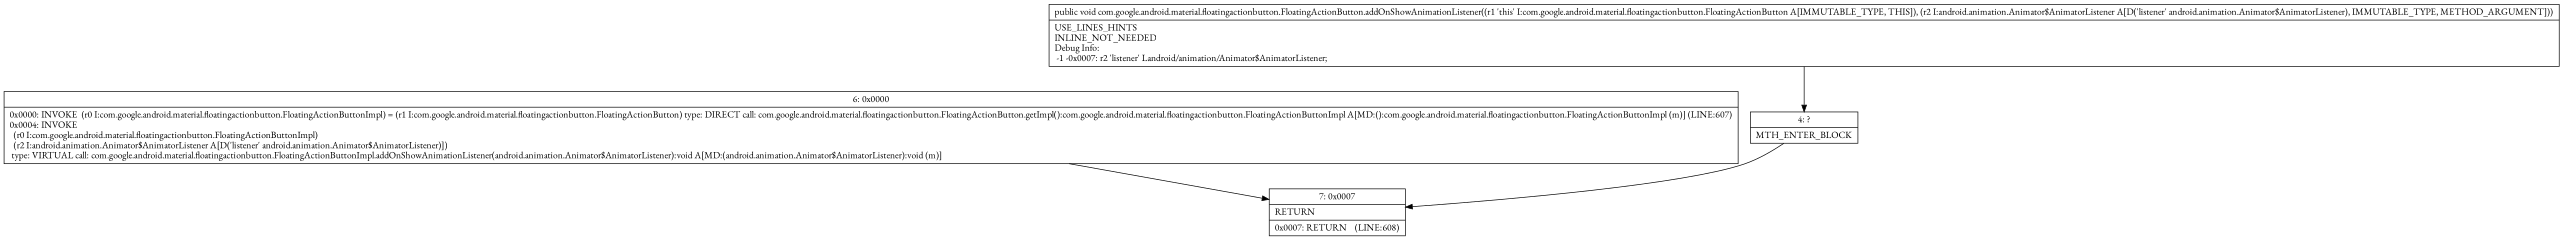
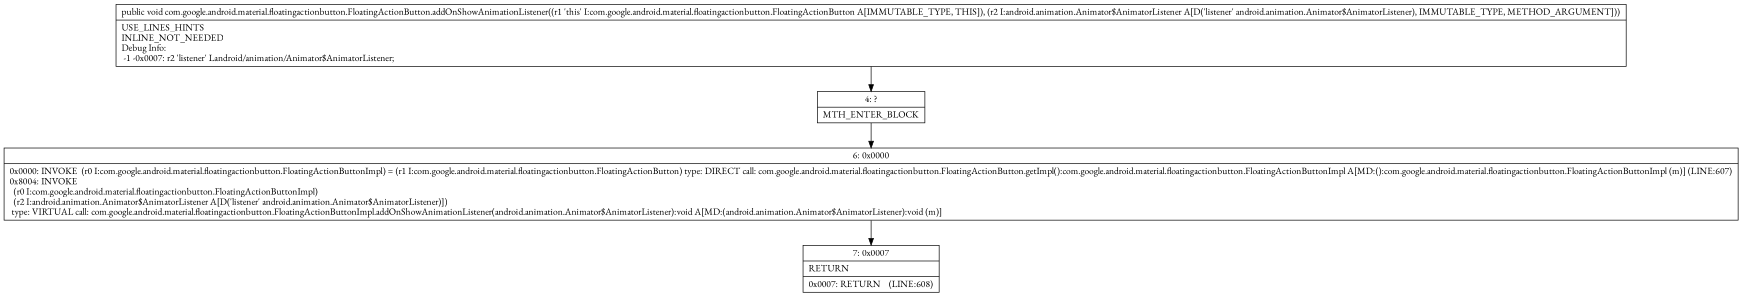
node "6: 0x0000": text "0x0004: INVOKE" -> "0x8004: INVOKE"
edge "4: ?" -> "7: 0x0007": now "4: ?" -> "6: 0x0000"
